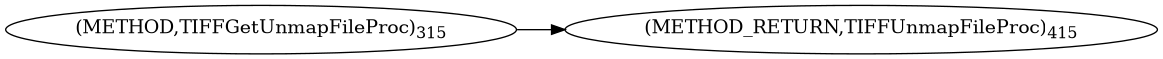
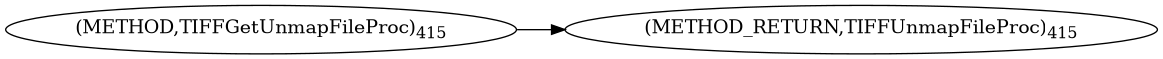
node "(METHOD,TIFFGetUnmapFileProc)": text "315" -> "415"
